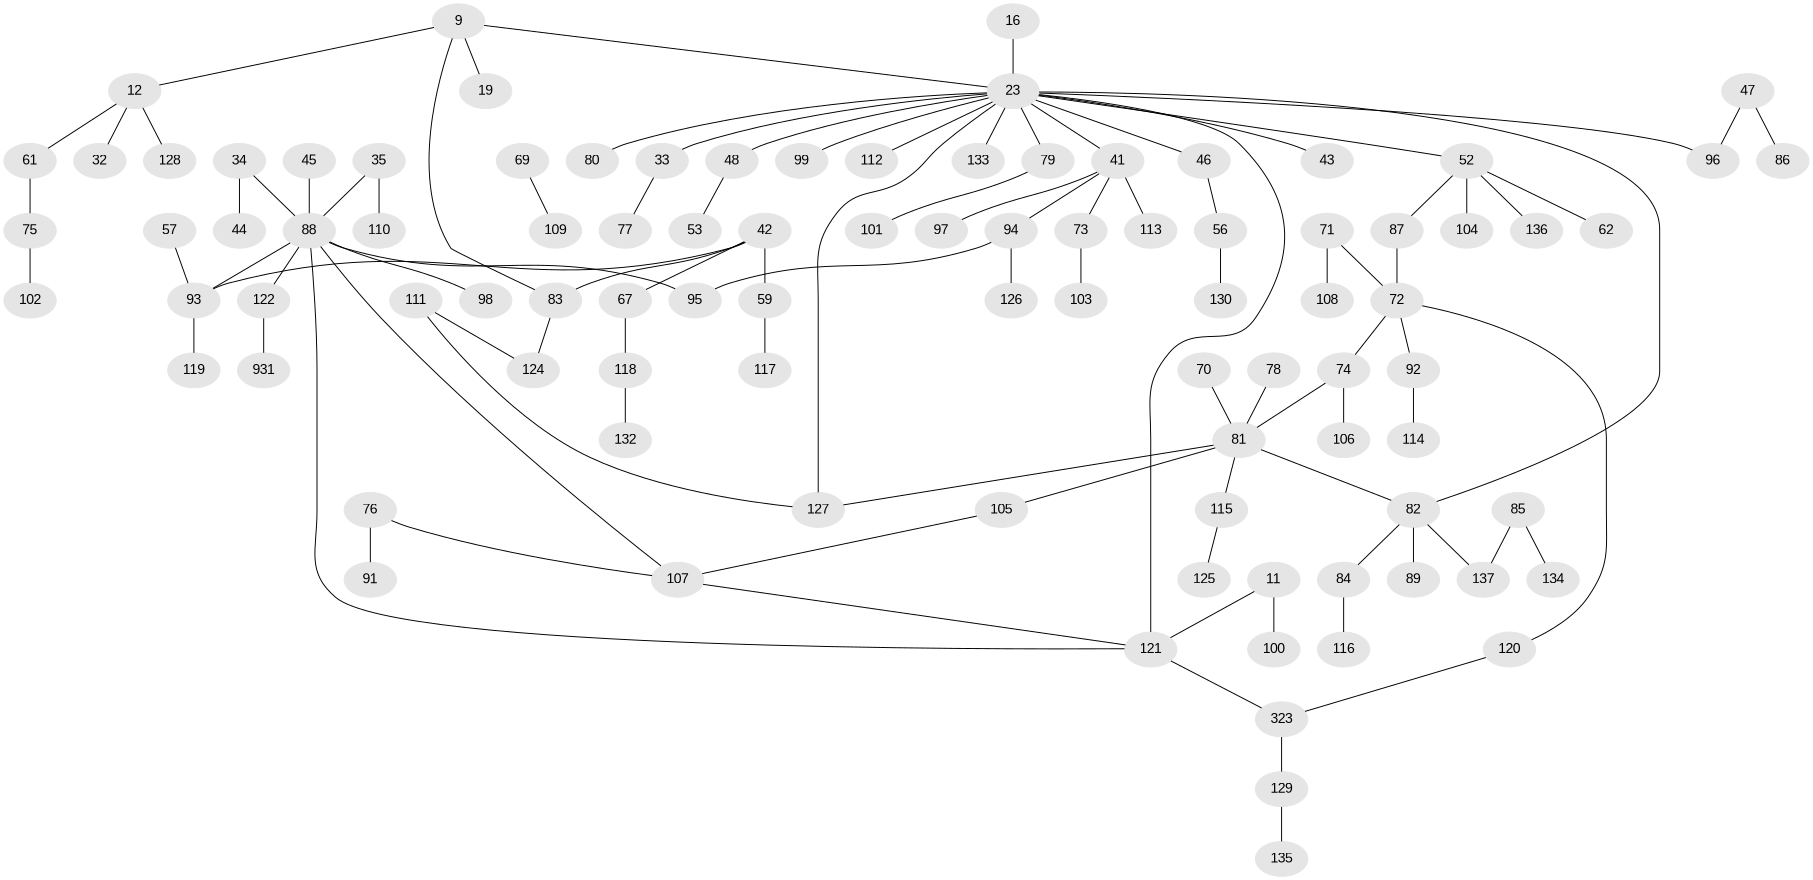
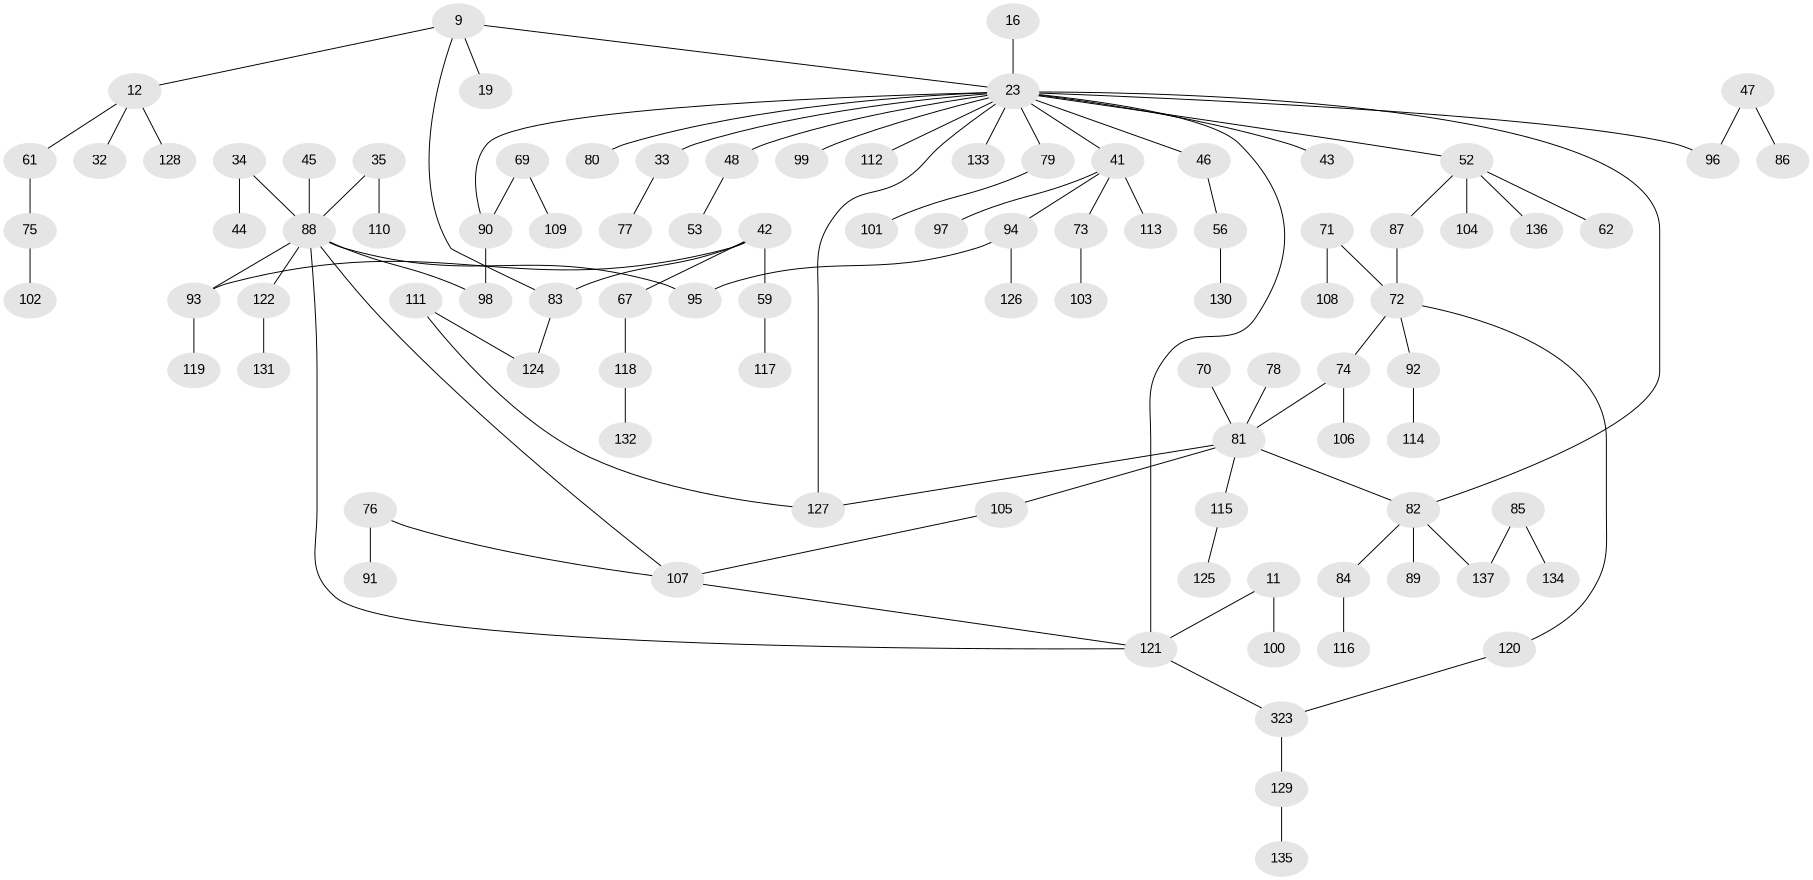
node "57": removed
node "90": added
node "931": label "931" -> "131"
